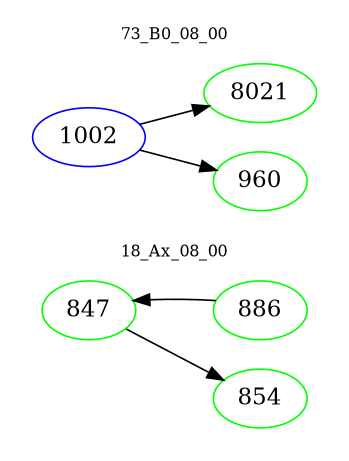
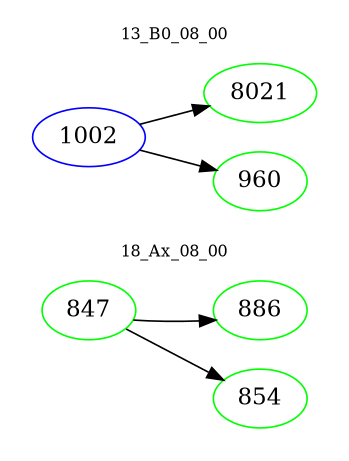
cluster "73_B0_08_00": label "73_B0_08_00" -> "13_B0_08_00"
edge "886" -> "847": reversed
